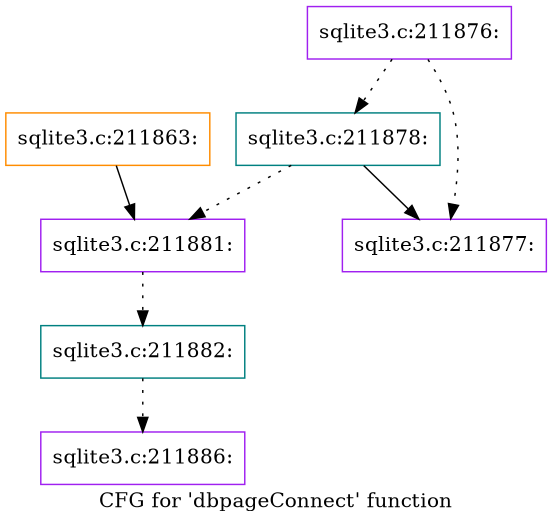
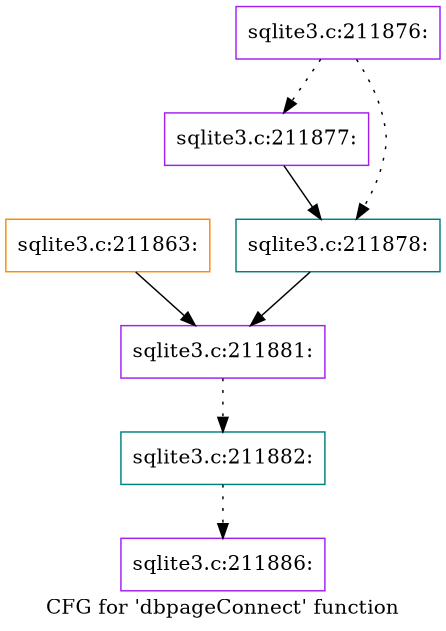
edge "sqlite3.c:211878:" -> "sqlite3.c:211877:": reversed
edge "sqlite3.c:211878:" -> "sqlite3.c:211881:": style dotted -> solid
